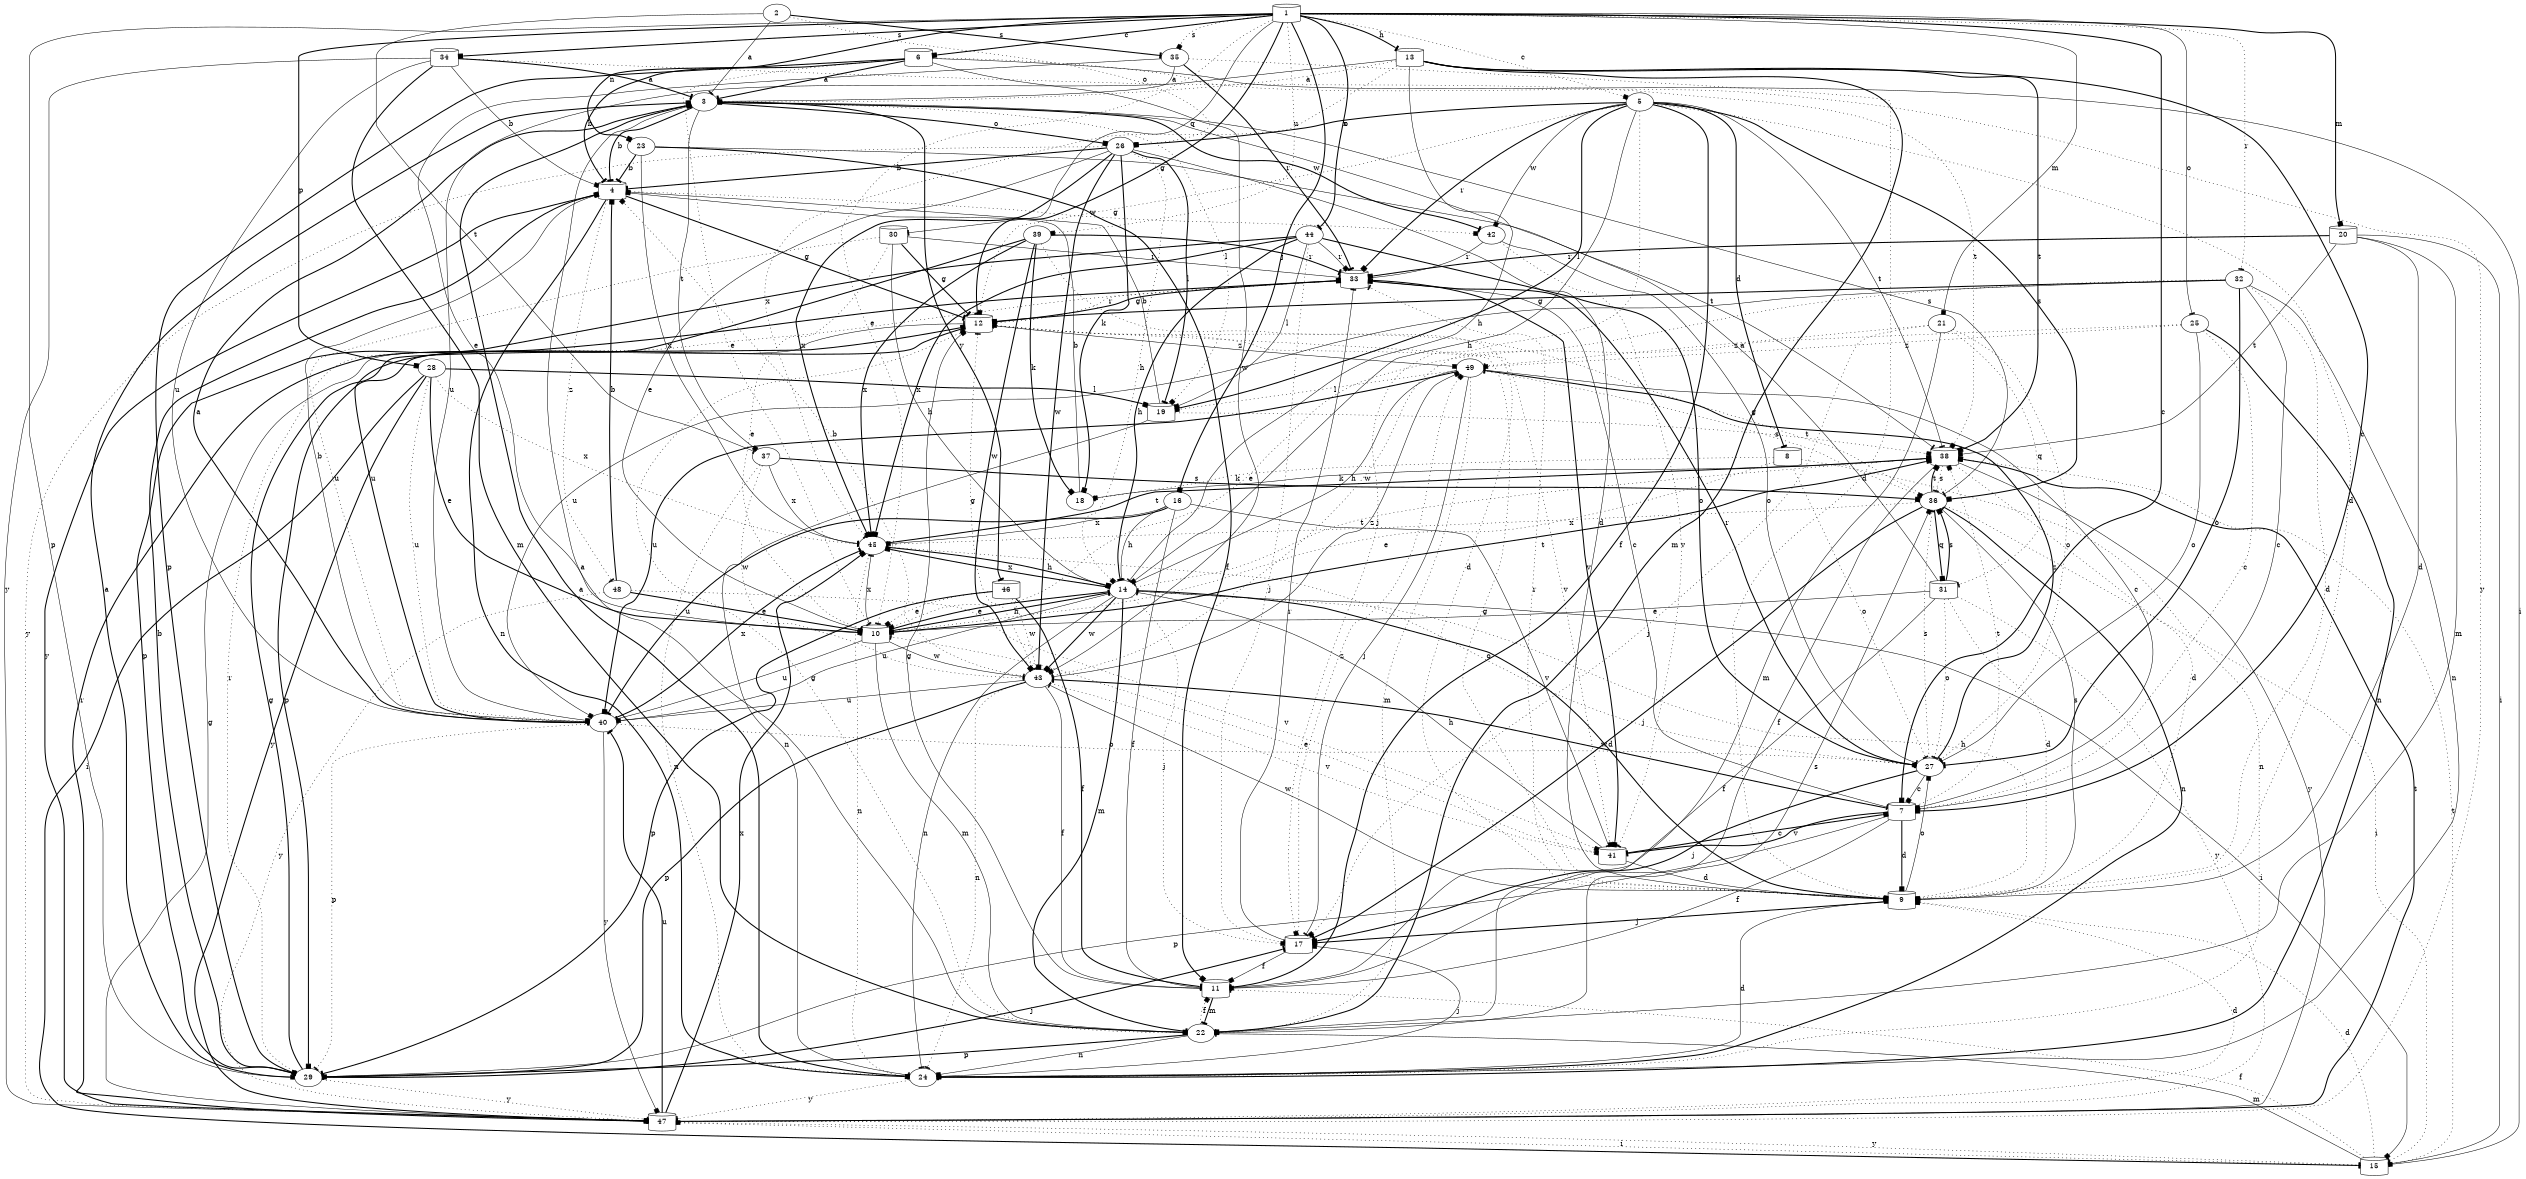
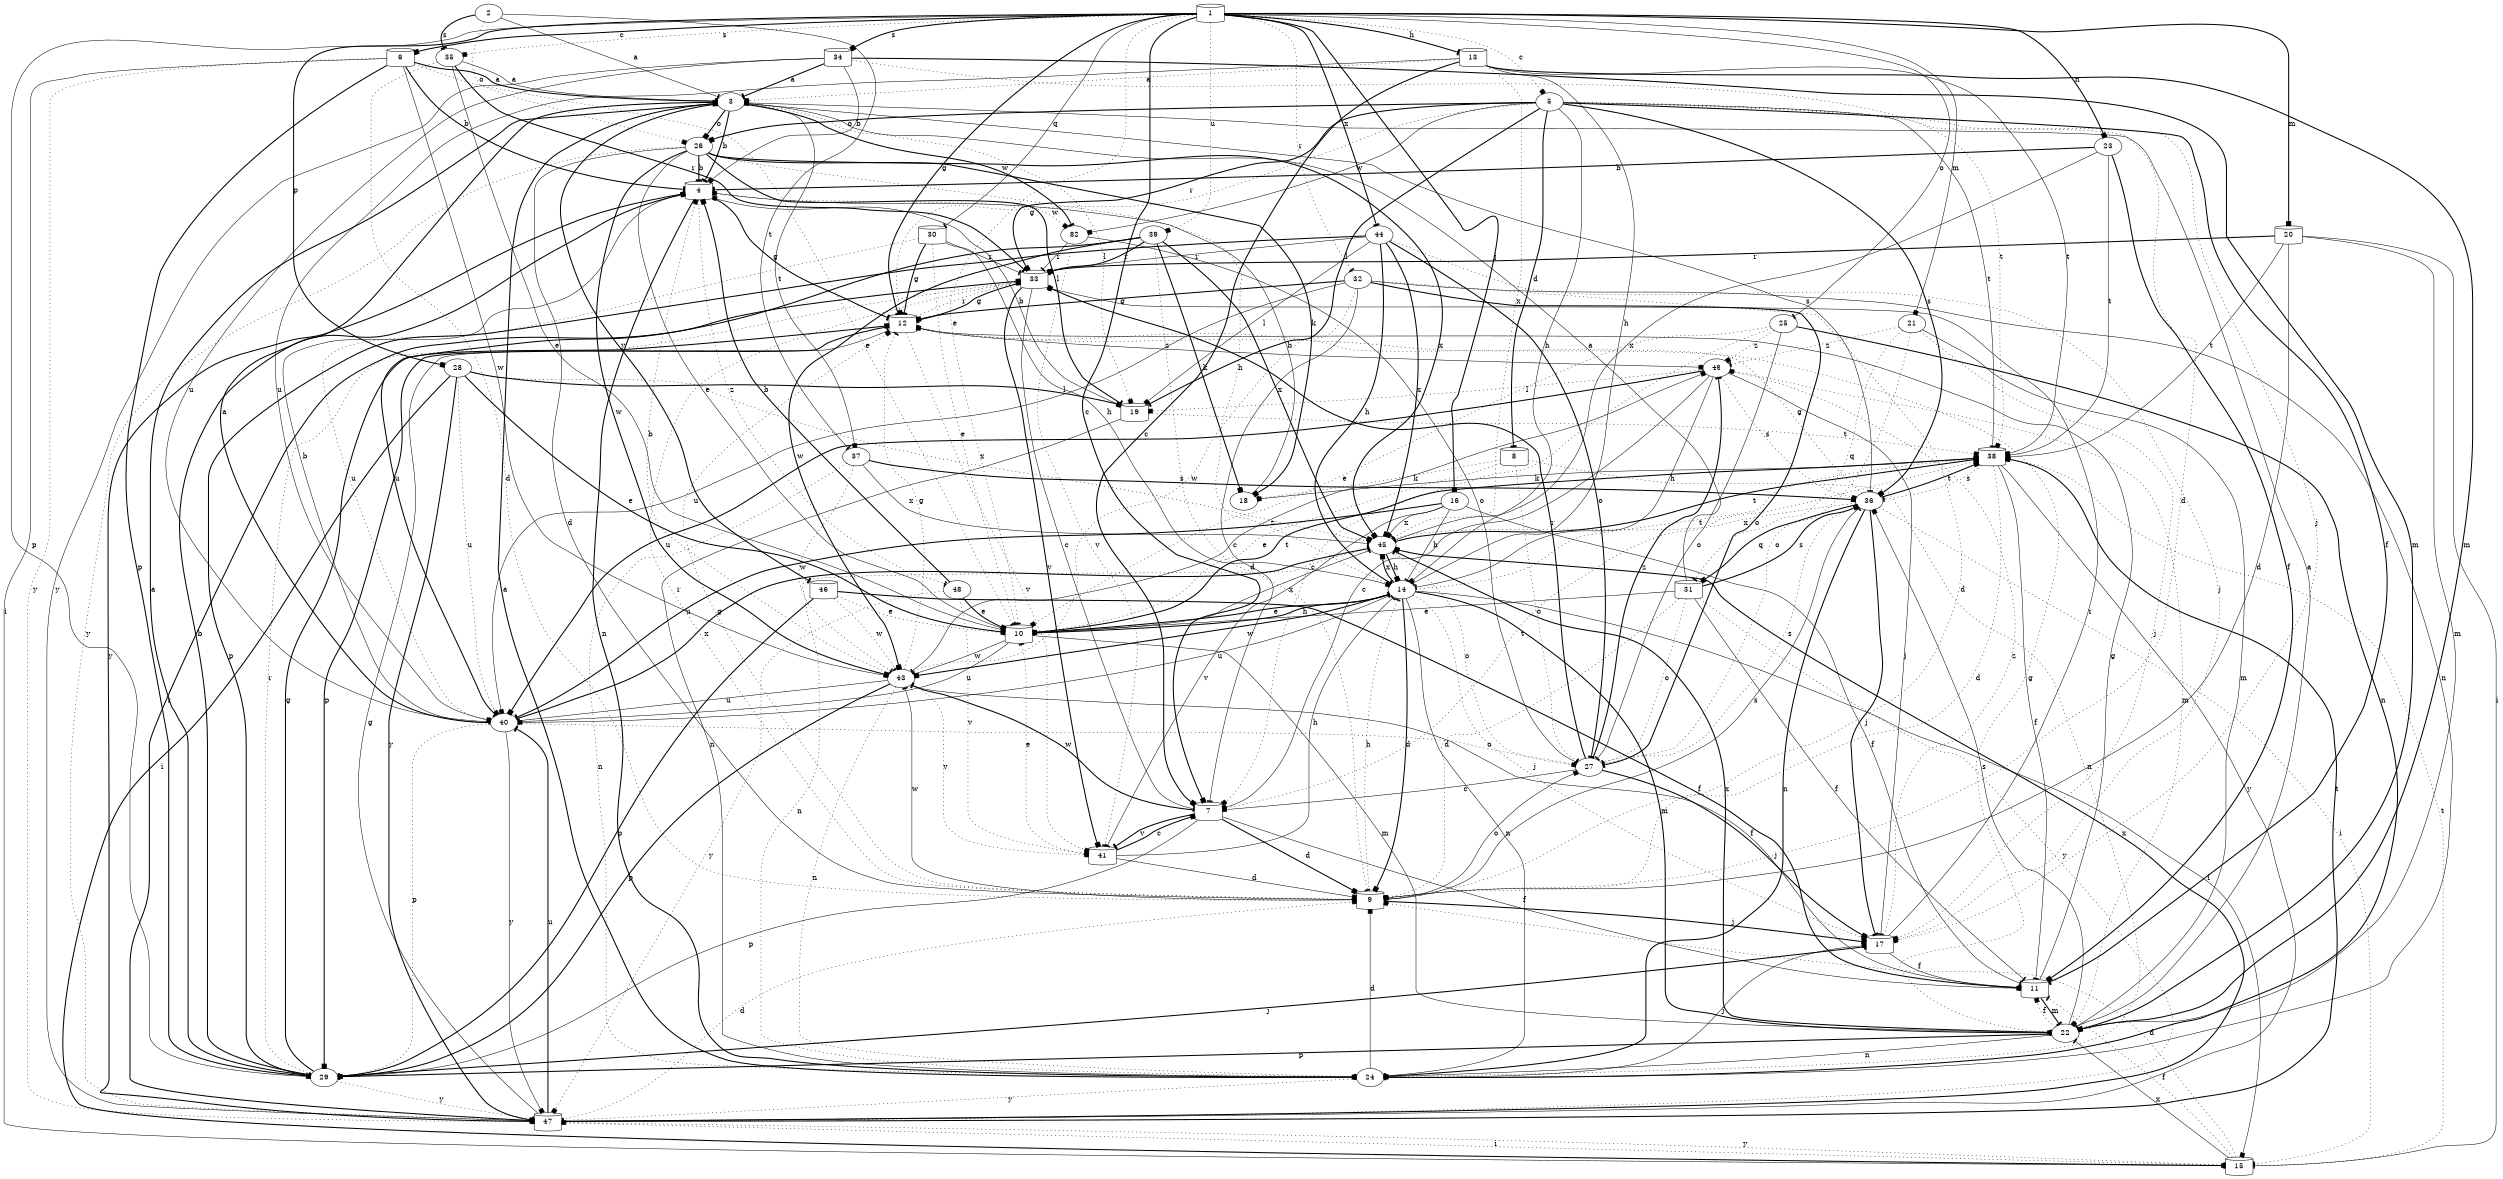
edge "13" -> "38": style bold -> solid
node "42": label "42" -> "82"
edge "22" -> "45": added, label "x"
edge "15" -> "22": label "m" -> "x"
